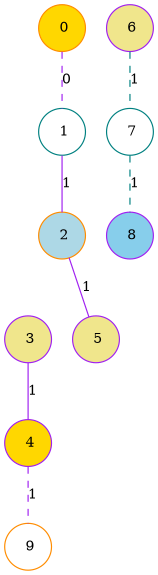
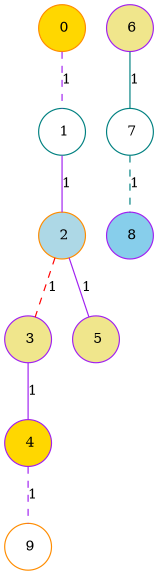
edge "0" -- "1": label "0" -> "1"
edge "6" -- "7": style dashed -> solid
edge "2" -- "3": added, label "1"
